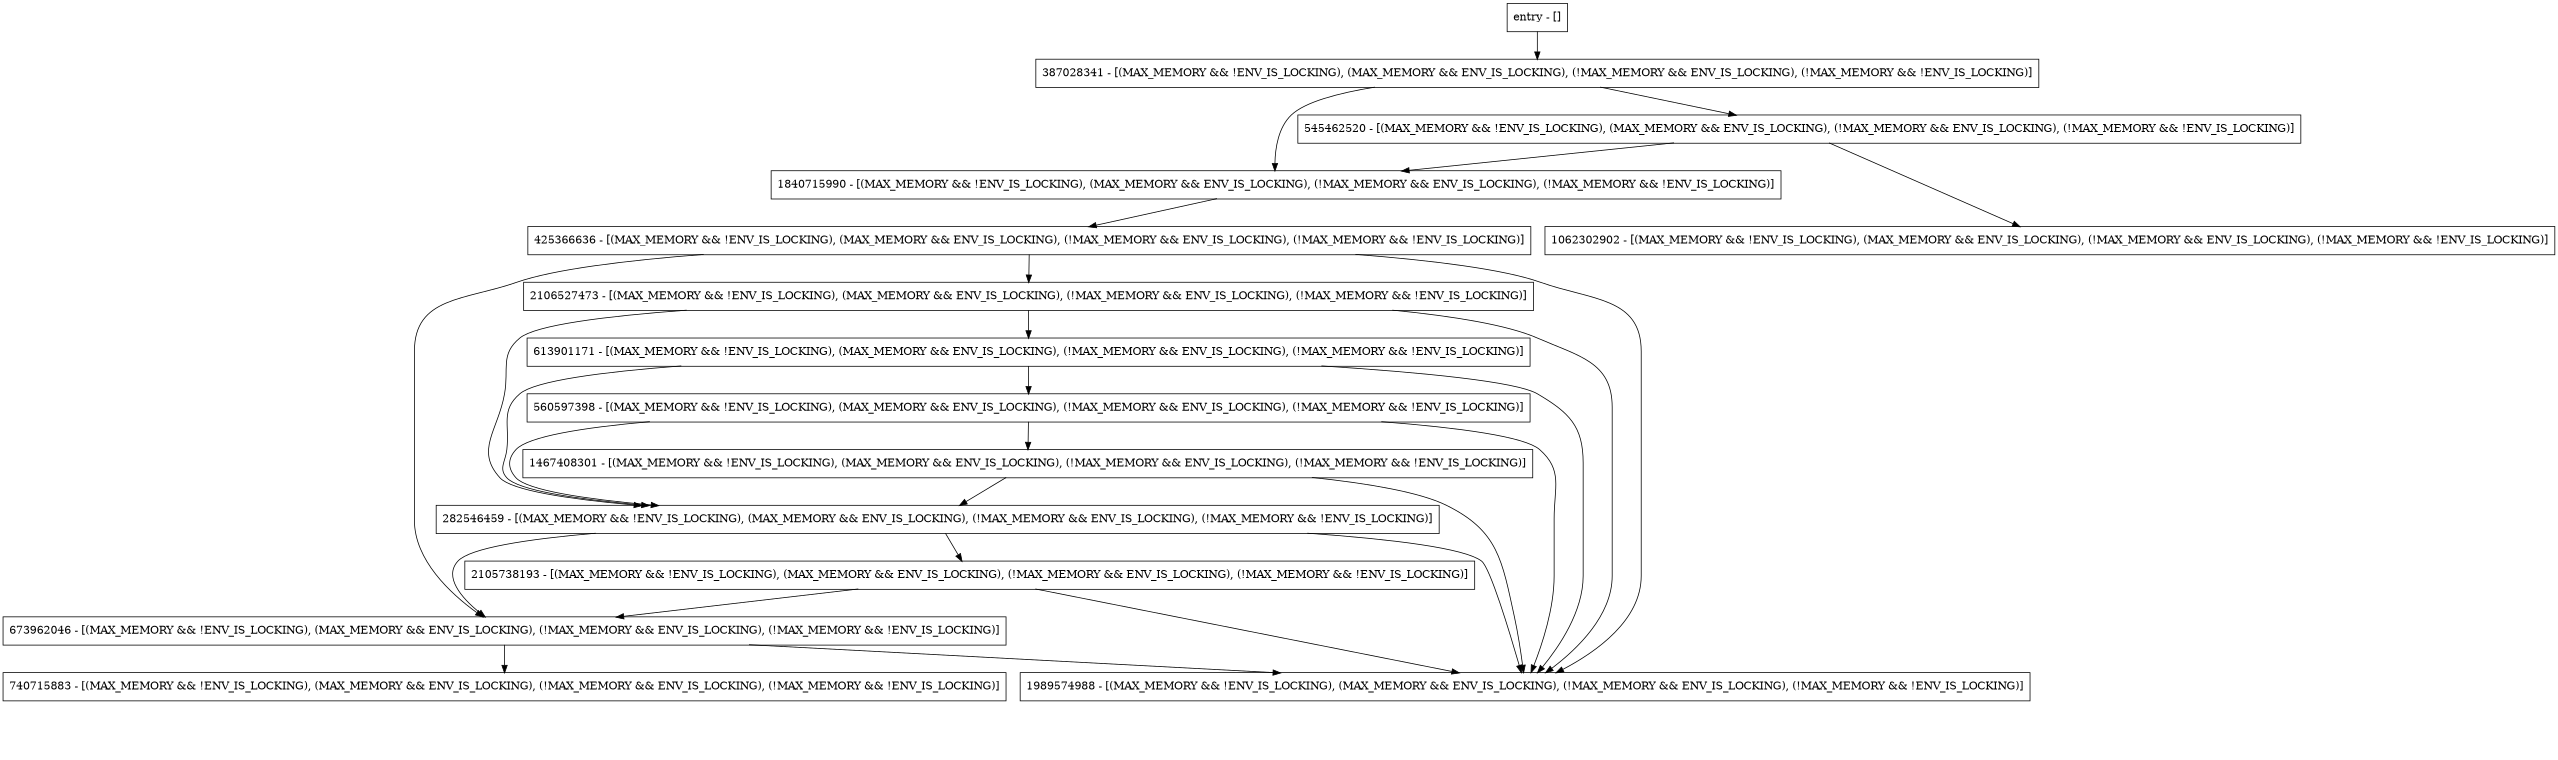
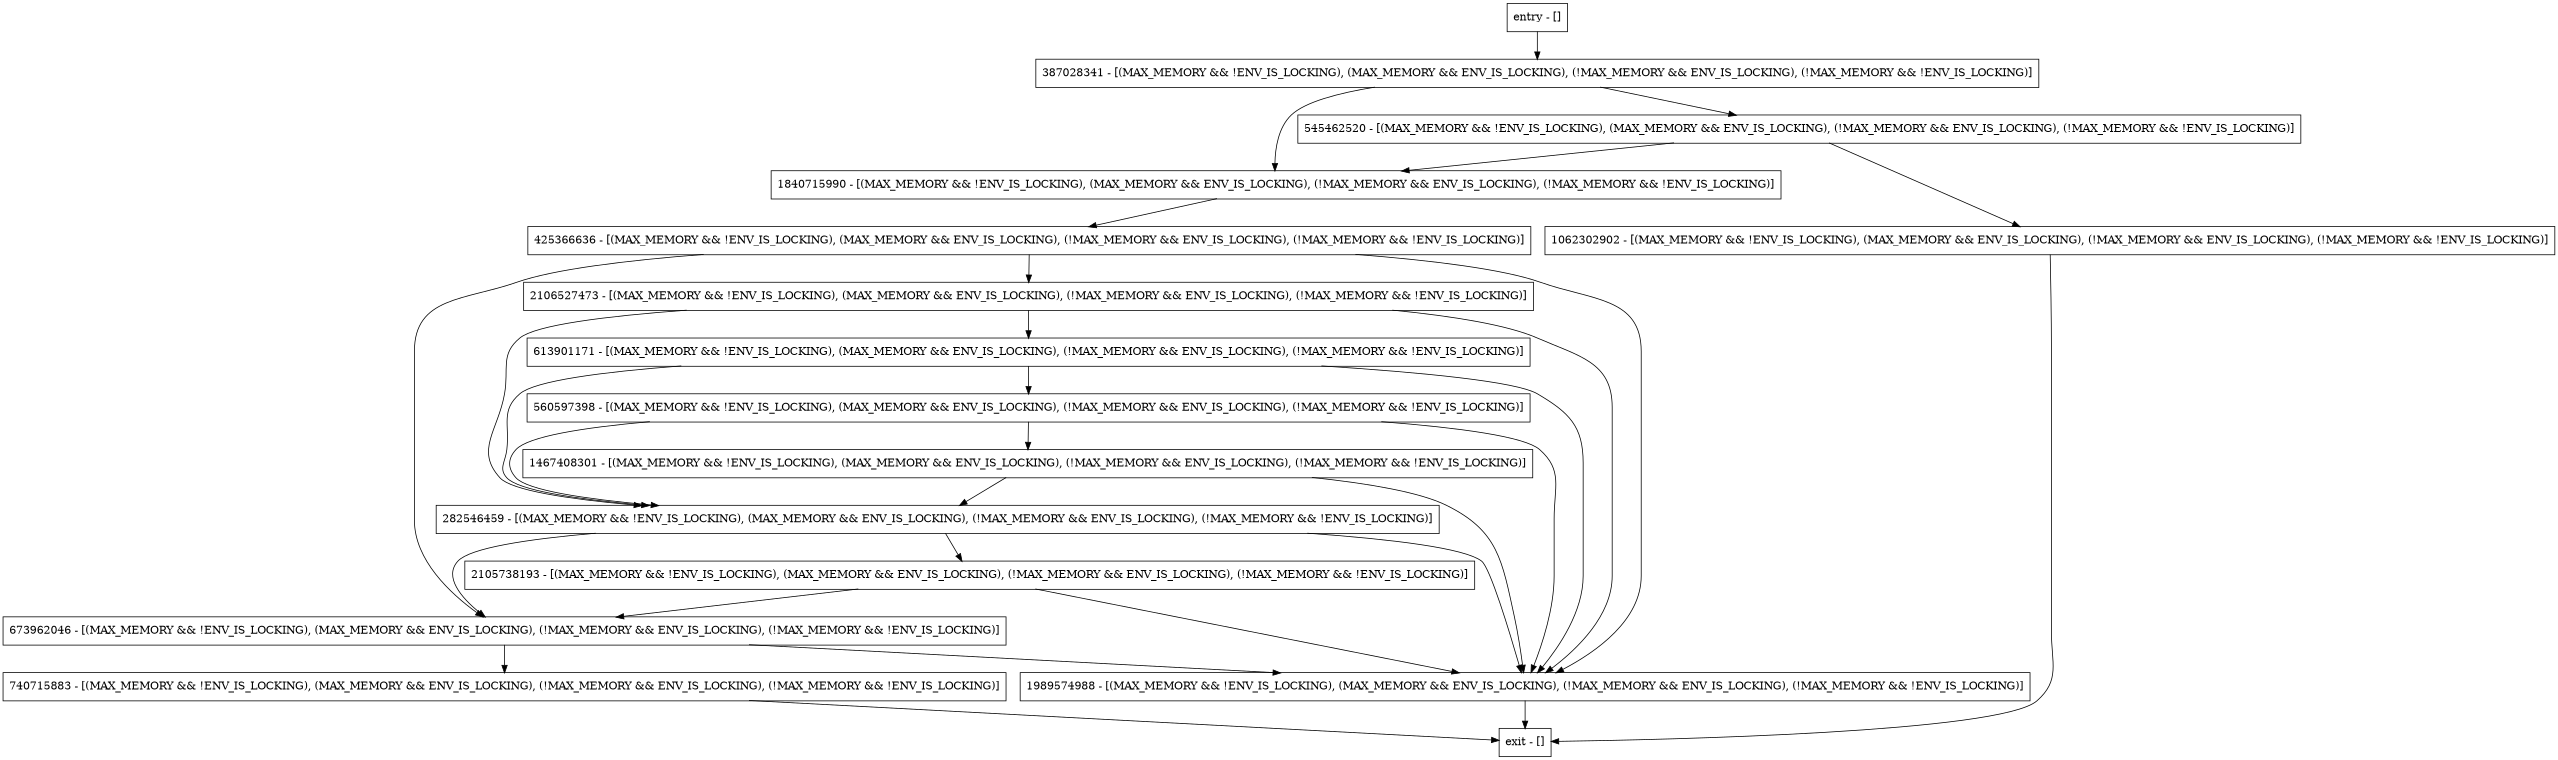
node "exit - []": added
